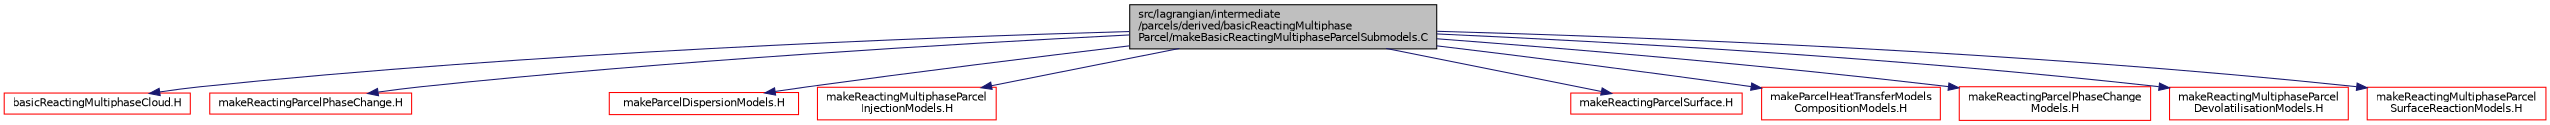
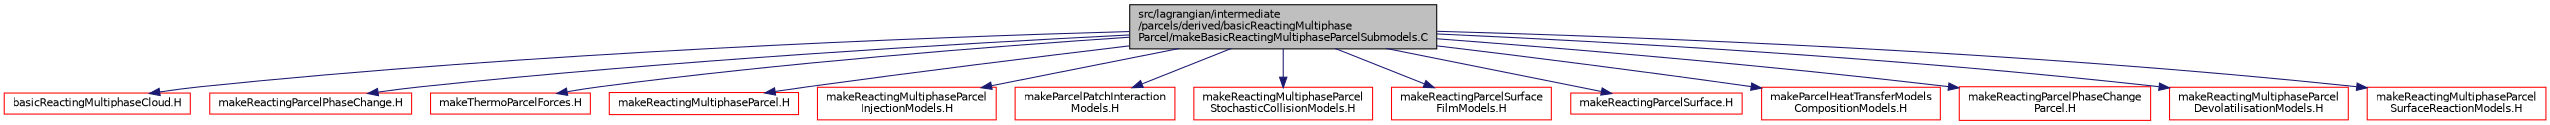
node "makeThermoParcelForces.H": added
node "makeParcelDispersionModels.H": label "makeParcelDispersionModels.H" -> "makeReactingMultiphaseParcel.H"
node "makeParcelPatchInteraction Models.H": added
node "makeReactingMultiphaseParcel StochasticCollisionModels.H": added
node "makeReactingParcelSurface FilmModels.H": added
node "makeReactingParcelPhaseChange Models.H": label "makeReactingParcelPhaseChange Models.H" -> "makeReactingParcelPhaseChange Parcel.H"
